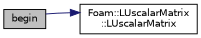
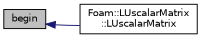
edge "begin" -> "Foam::LUscalarMatrix ::LUscalarMatrix": reversed
